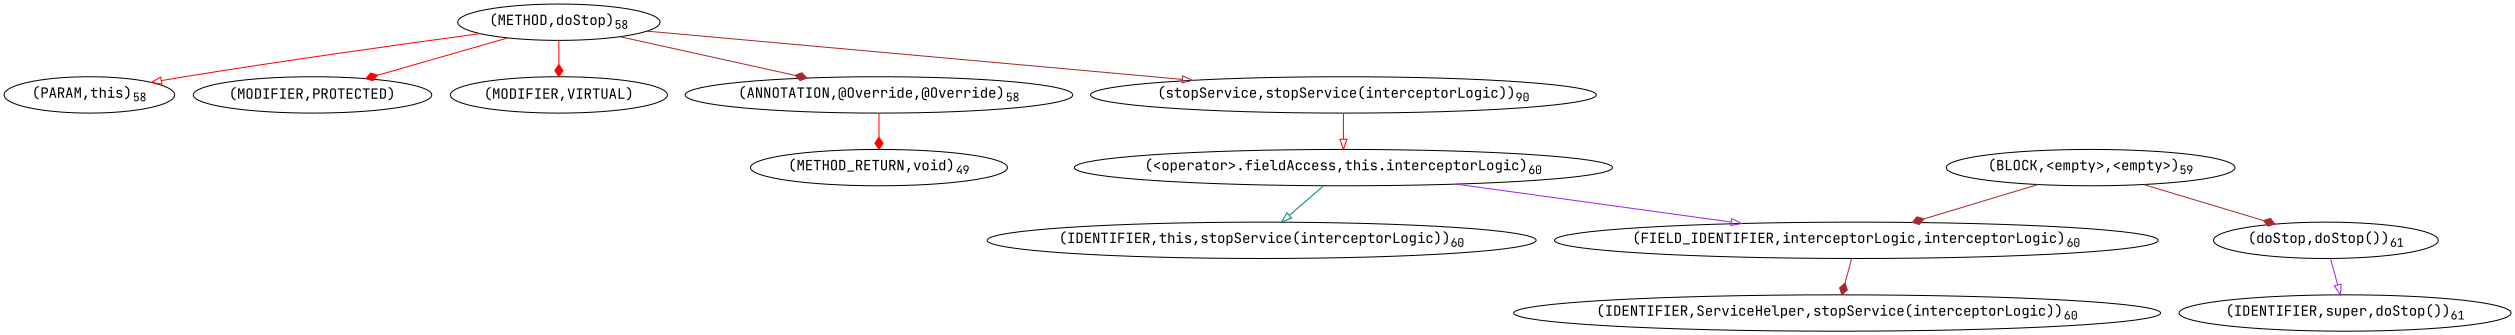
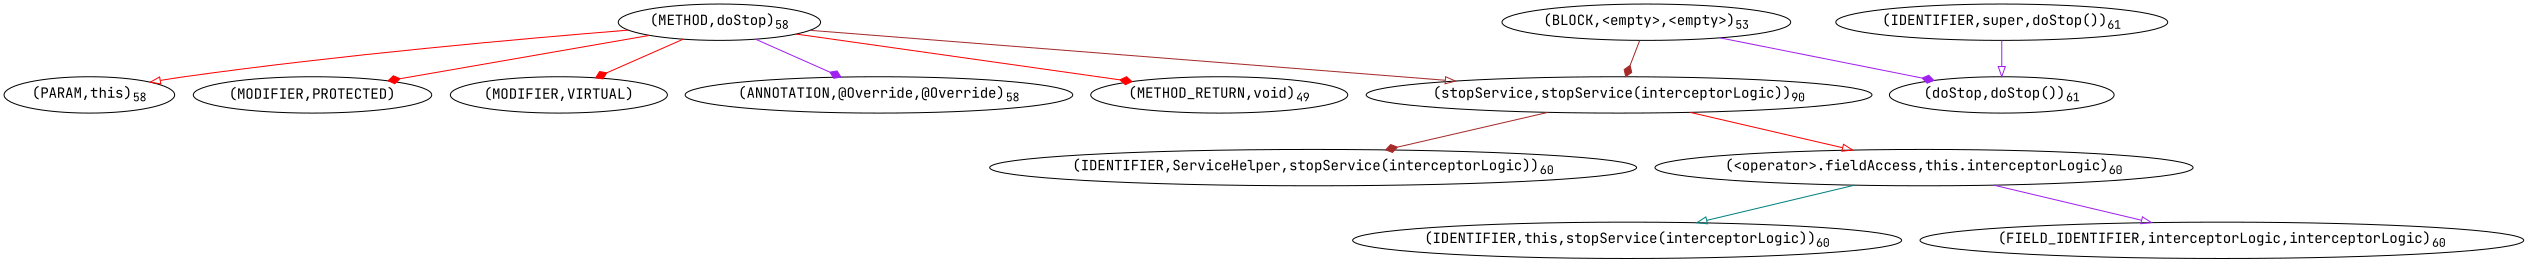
edge "(METHOD,doStop)" -> "(ANNOTATION,@Override,@Override)": color brown -> purple
edge "(ANNOTATION,@Override,@Override)" -> "(METHOD_RETURN,void)": now "(METHOD,doStop)" -> "(METHOD_RETURN,void)"
node "(BLOCK,<empty>,<empty>)": text "59" -> "53"
edge "(BLOCK,<empty>,<empty>)" -> "(FIELD_IDENTIFIER,interceptorLogic,interceptorLogic)": now "(BLOCK,<empty>,<empty>)" -> "(stopService,stopService(interceptorLogic))"
edge "(BLOCK,<empty>,<empty>)" -> "(doStop,doStop())": color brown -> purple
edge "(FIELD_IDENTIFIER,interceptorLogic,interceptorLogic)" -> "(IDENTIFIER,ServiceHelper,stopService(interceptorLogic))": now "(stopService,stopService(interceptorLogic))" -> "(IDENTIFIER,ServiceHelper,stopService(interceptorLogic))"
edge "(doStop,doStop())" -> "(IDENTIFIER,super,doStop())": reversed
